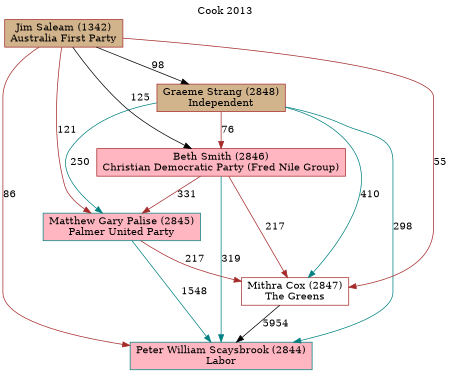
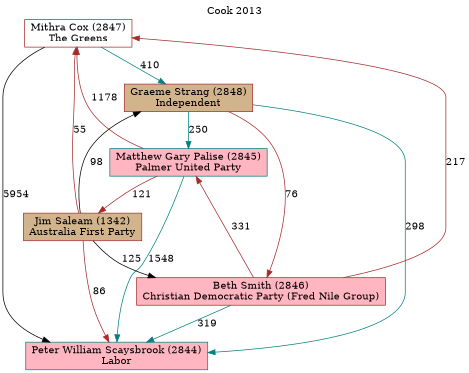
edge "Jim Saleam (1342) Australia First Party" -> "Matthew Gary Palise (2845) Palmer United Party": reversed
edge "Graeme Strang (2848) Independent" -> "Mithra Cox (2847) The Greens": reversed
edge "Matthew Gary Palise (2845) Palmer United Party" -> "Mithra Cox (2847) The Greens": label "217" -> "1178"
